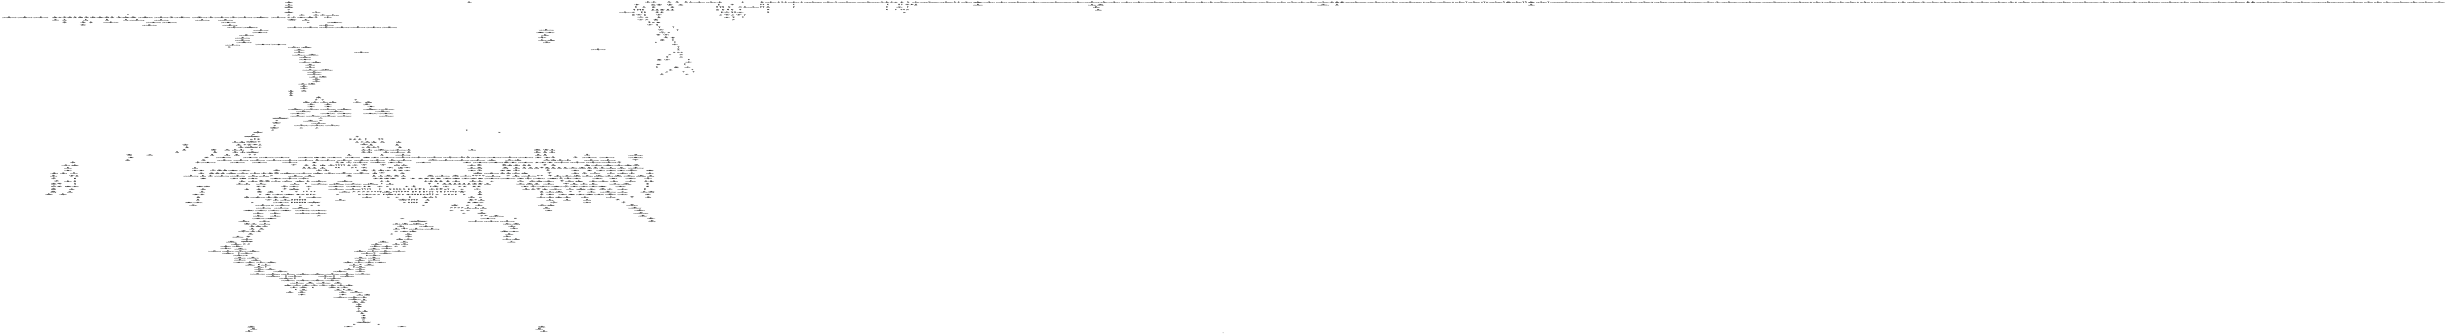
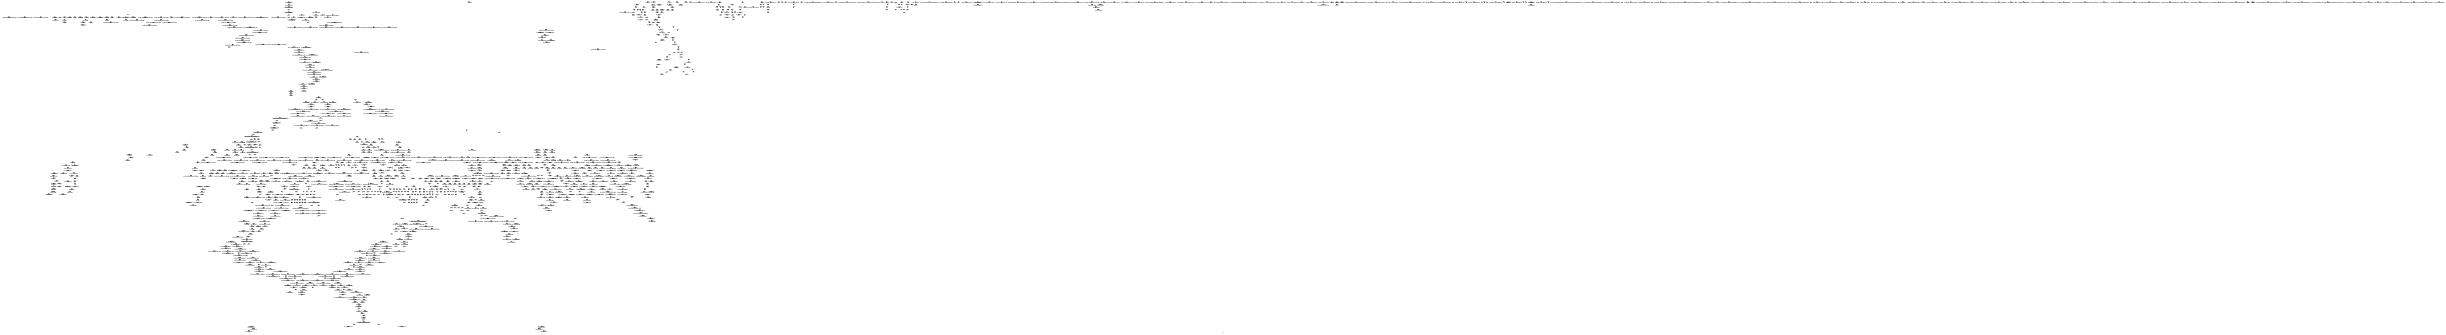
node "NodeID: 1021": removed
